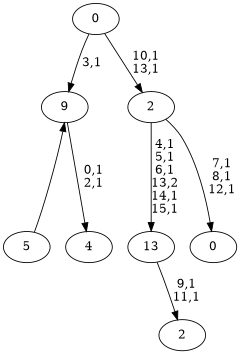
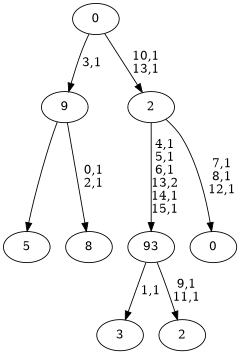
edge "5" -> "9": reversed
node "4": label "4" -> "8"
node "13": label "13" -> "93"
node "3": added
